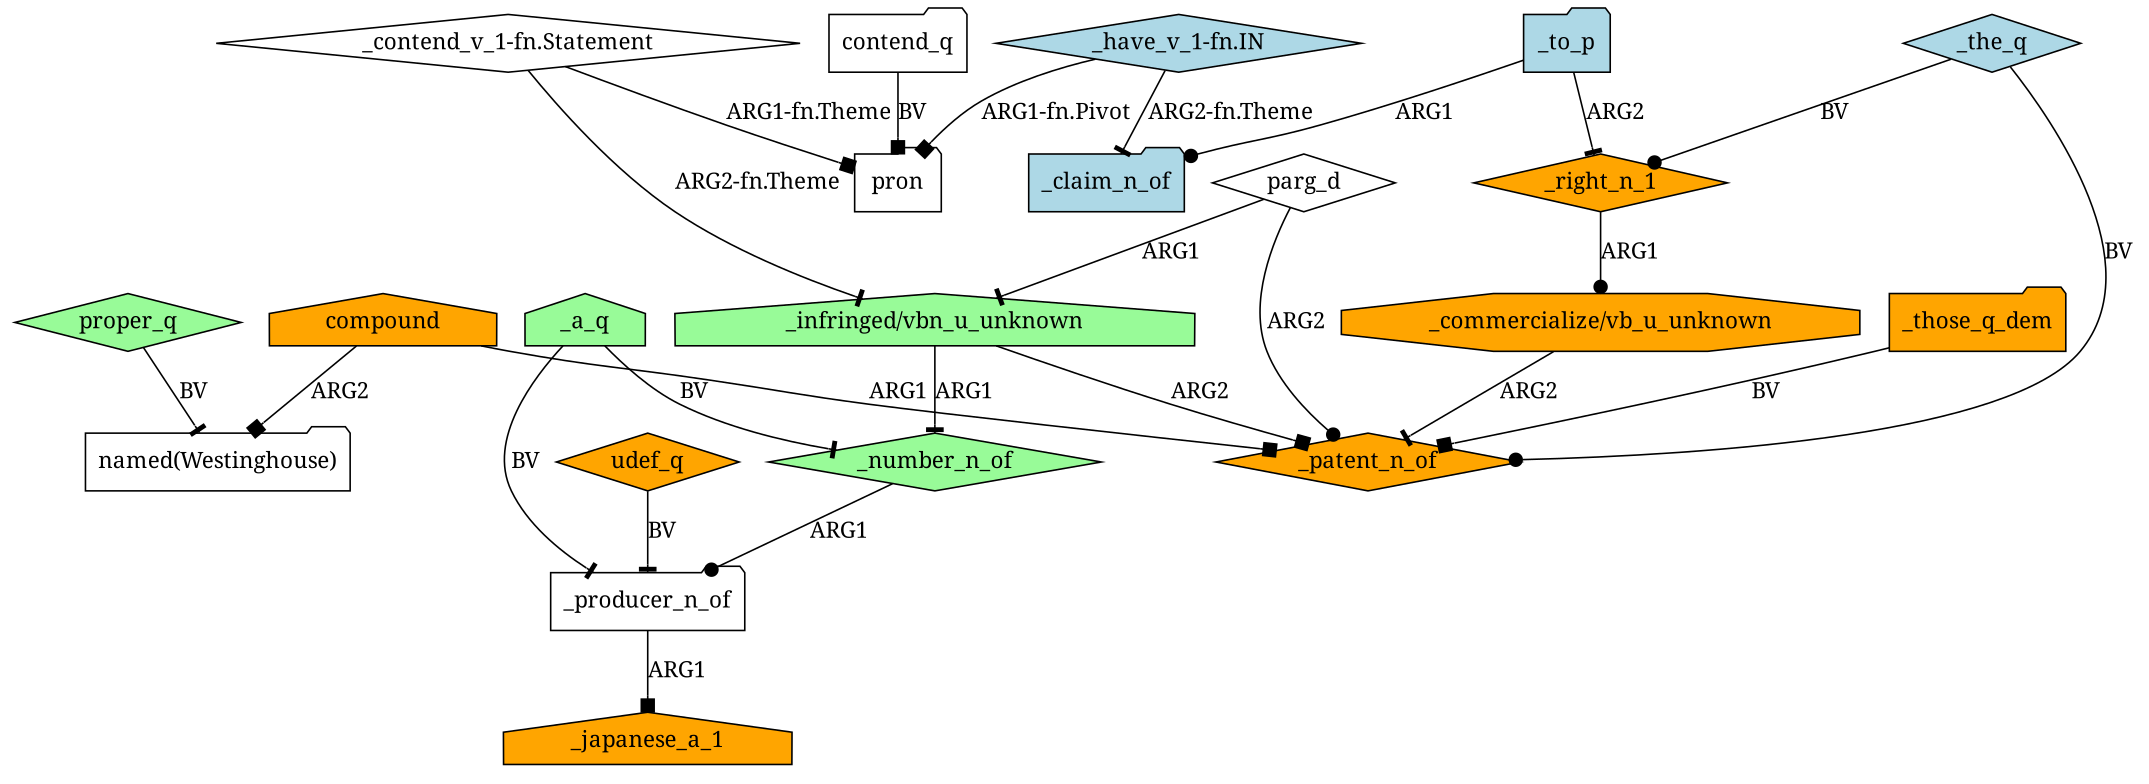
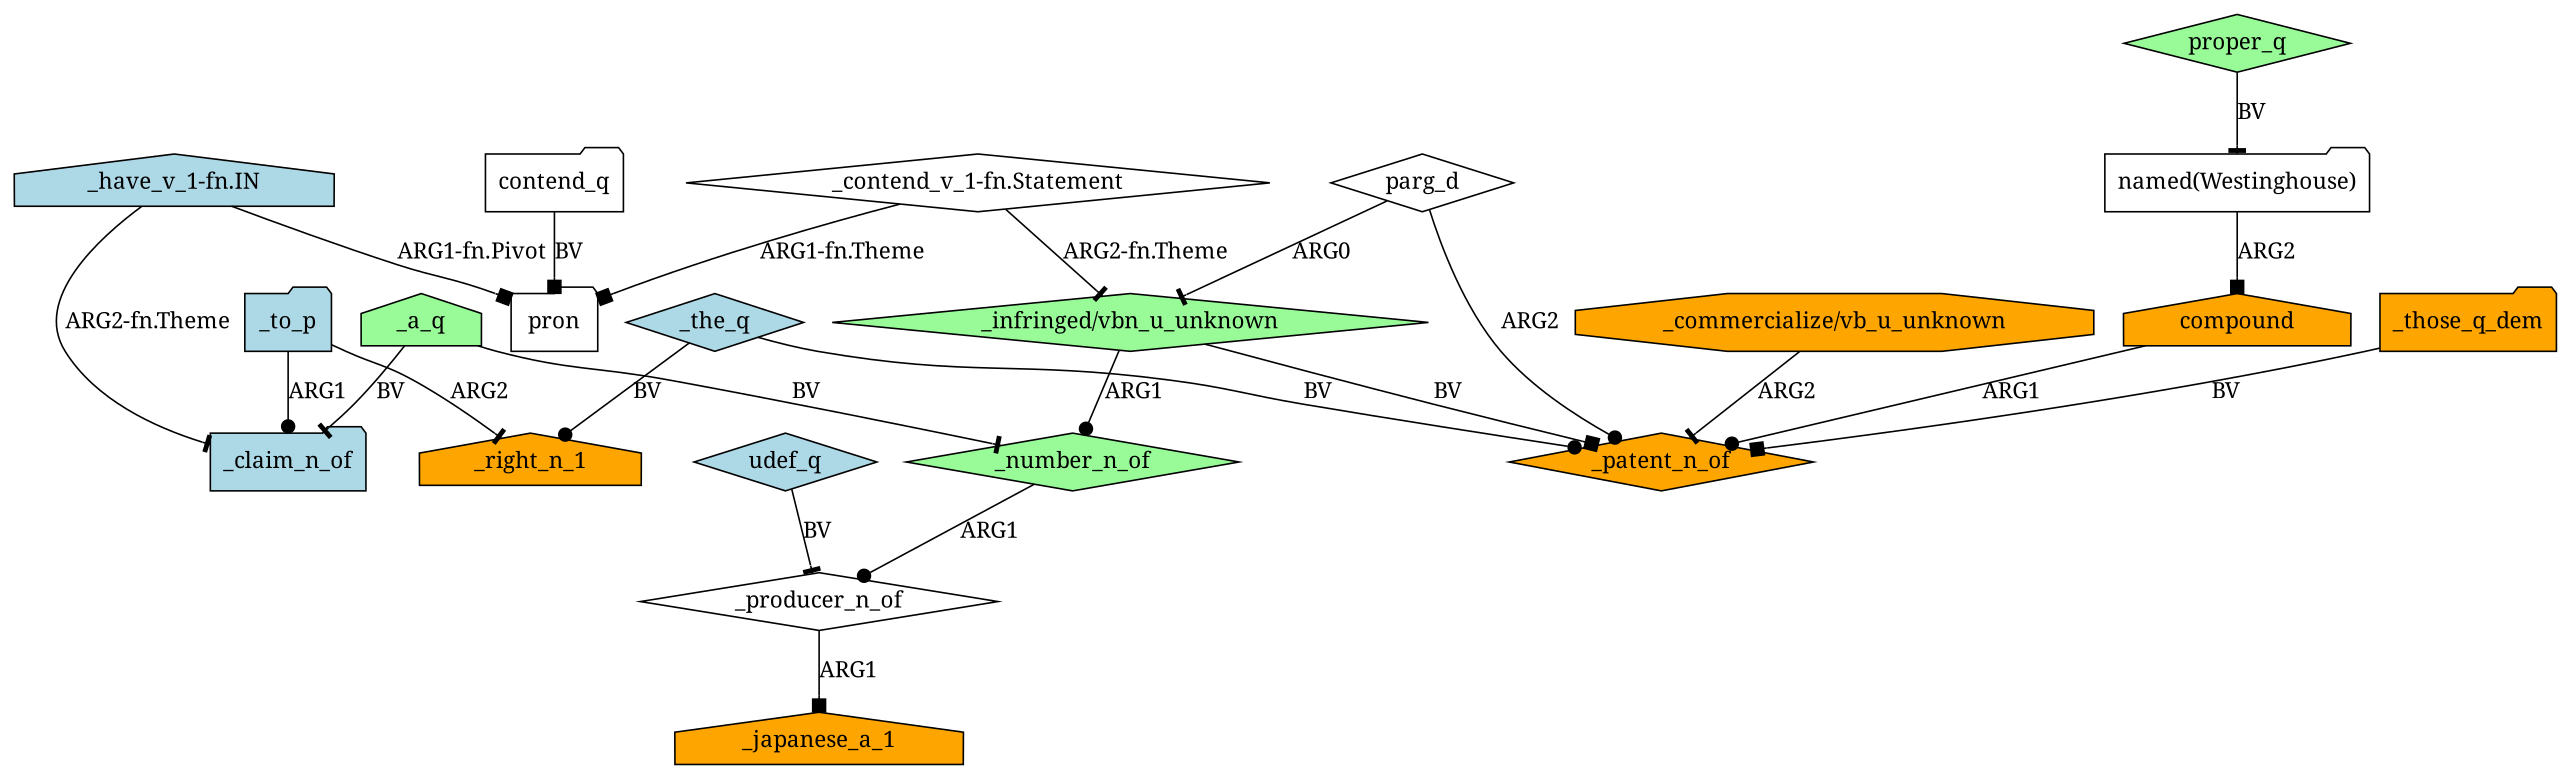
node "_have_v_1-fn.IN": shape diamond -> house
node "_right_n_1": shape diamond -> house
edge "_right_n_1" -> "_commercialize/vb_u_unknown": removed, label "ARG1"
edge "parg_d" -> "_infringed/vbn_u_unknown": label "ARG1" -> "ARG0"
node "_infringed/vbn_u_unknown": shape house -> diamond
edge "compound" -> "named(Westinghouse)": reversed
edge "_infringed/vbn_u_unknown" -> "_number_n_of": arrowhead tee -> dot
edge "_infringed/vbn_u_unknown" -> "_patent_n_of": label "ARG2" -> "BV"
edge "compound" -> "_patent_n_of": arrowhead box -> dot
node "udef_q": fillcolor orange -> lightblue
edge "_a_q" -> "_producer_n_of": now "_a_q" -> "_claim_n_of"
node "_producer_n_of": shape folder -> diamond
